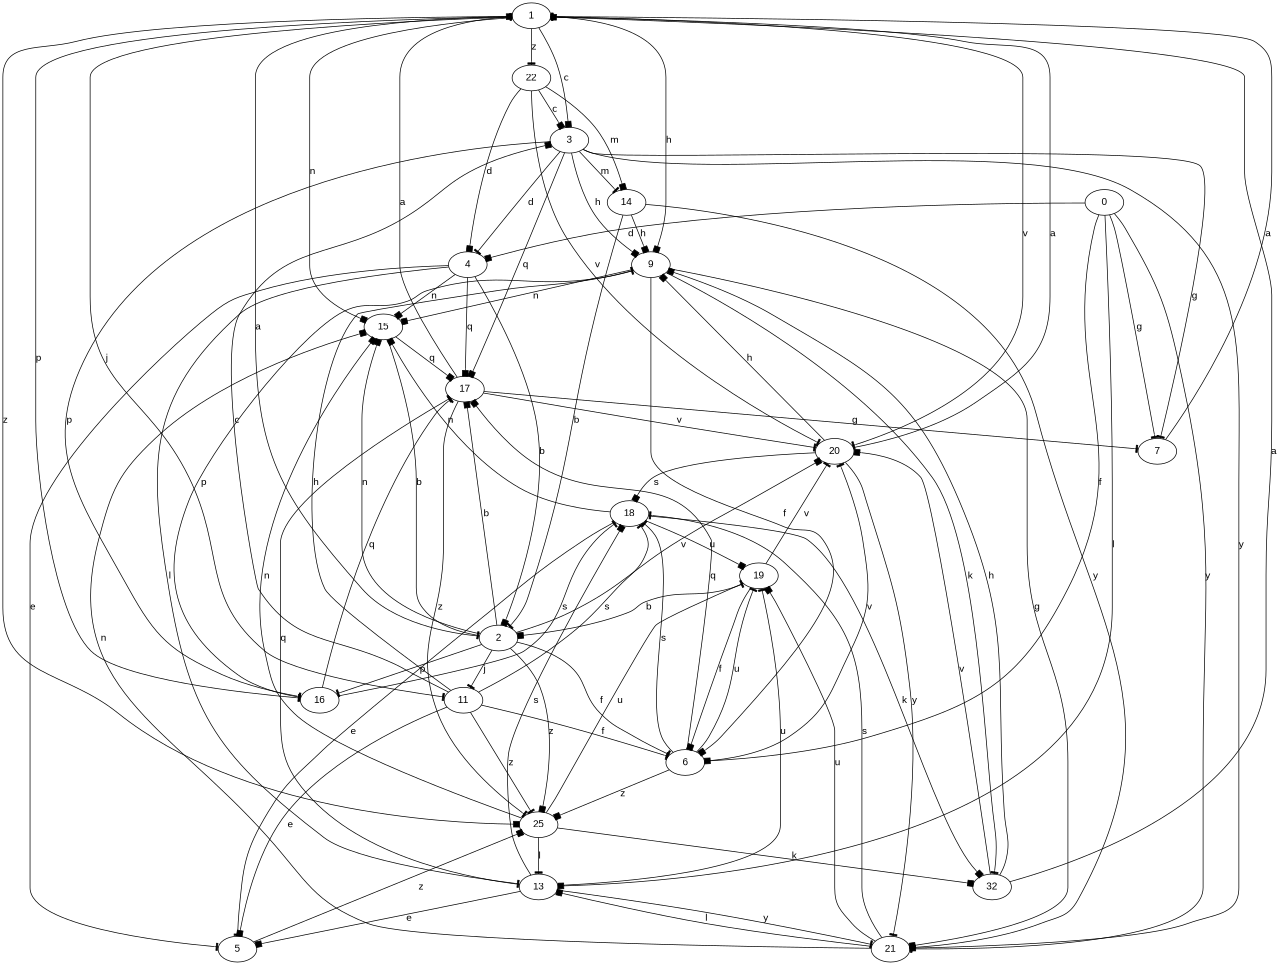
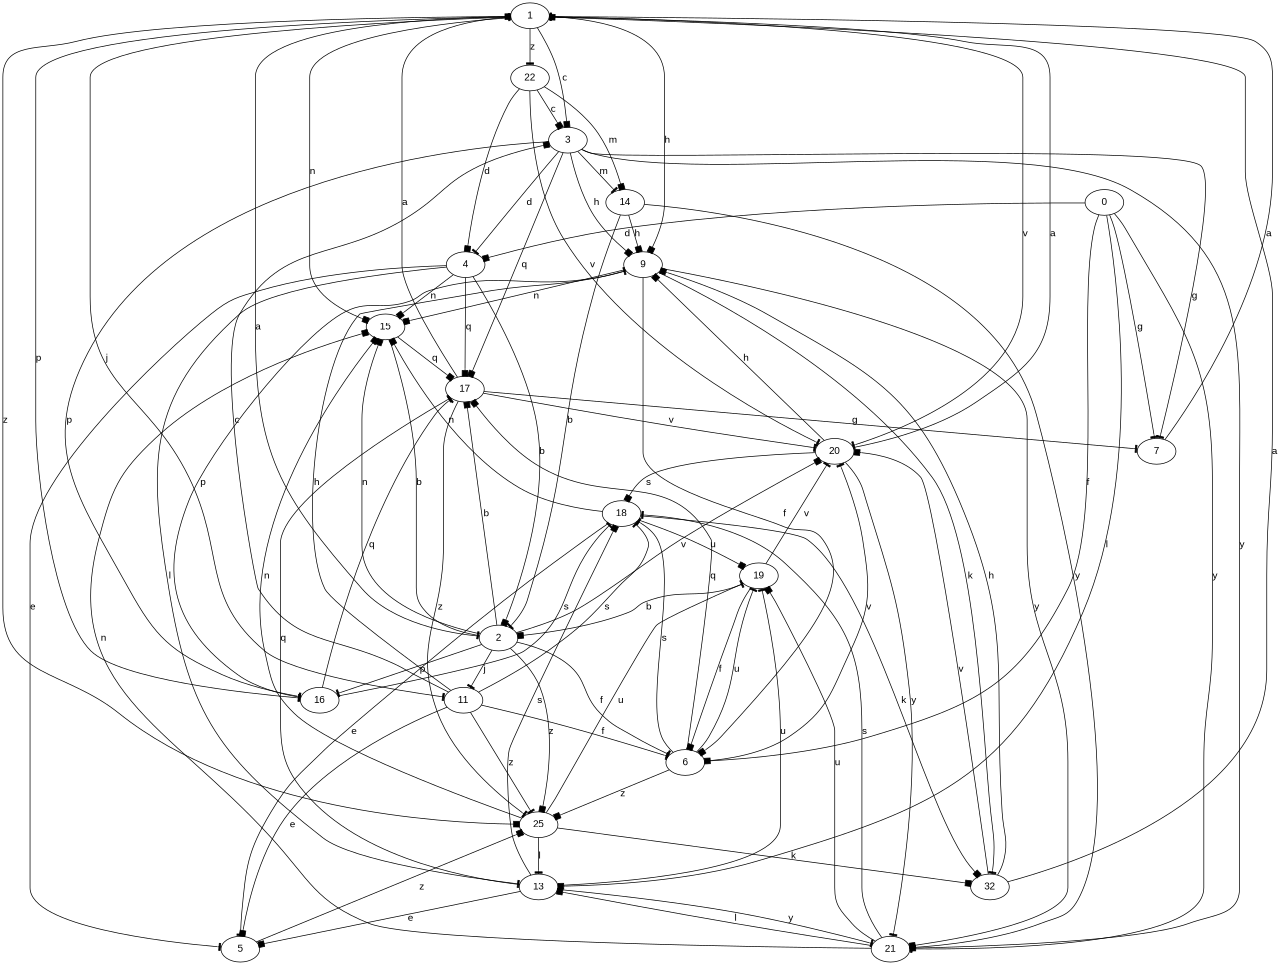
edge "9" -> "21": label "g" -> "y"
